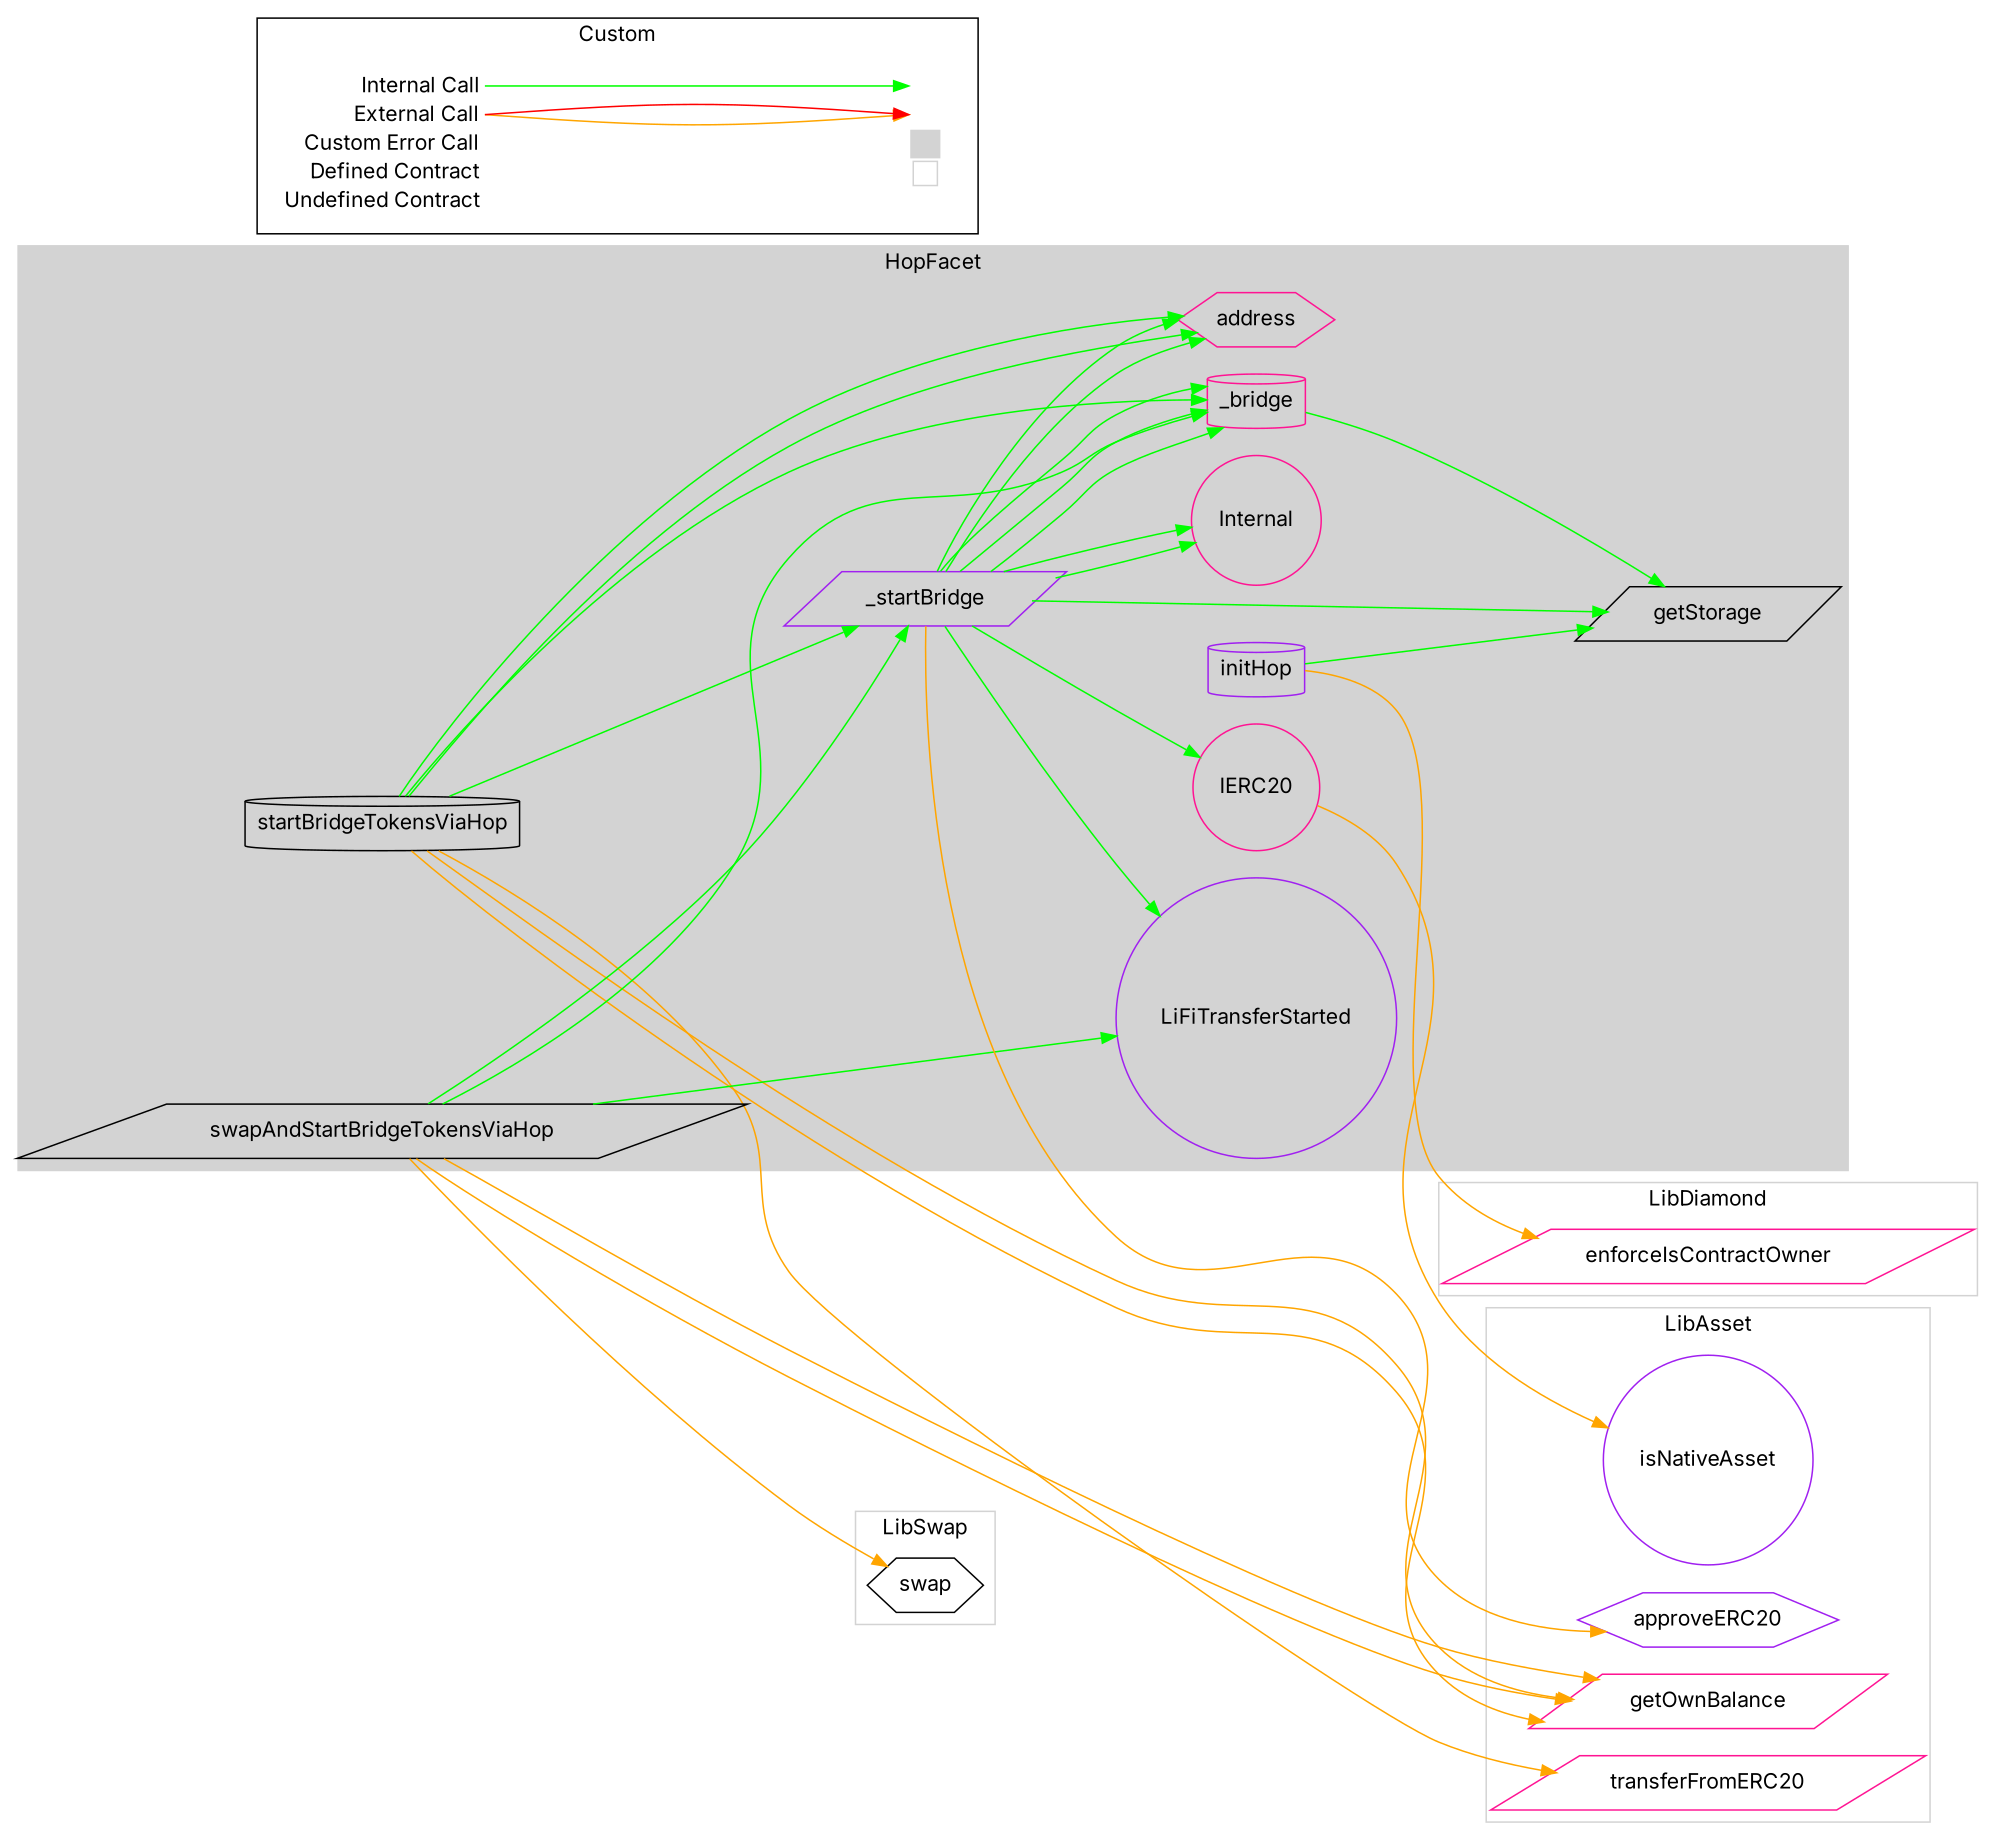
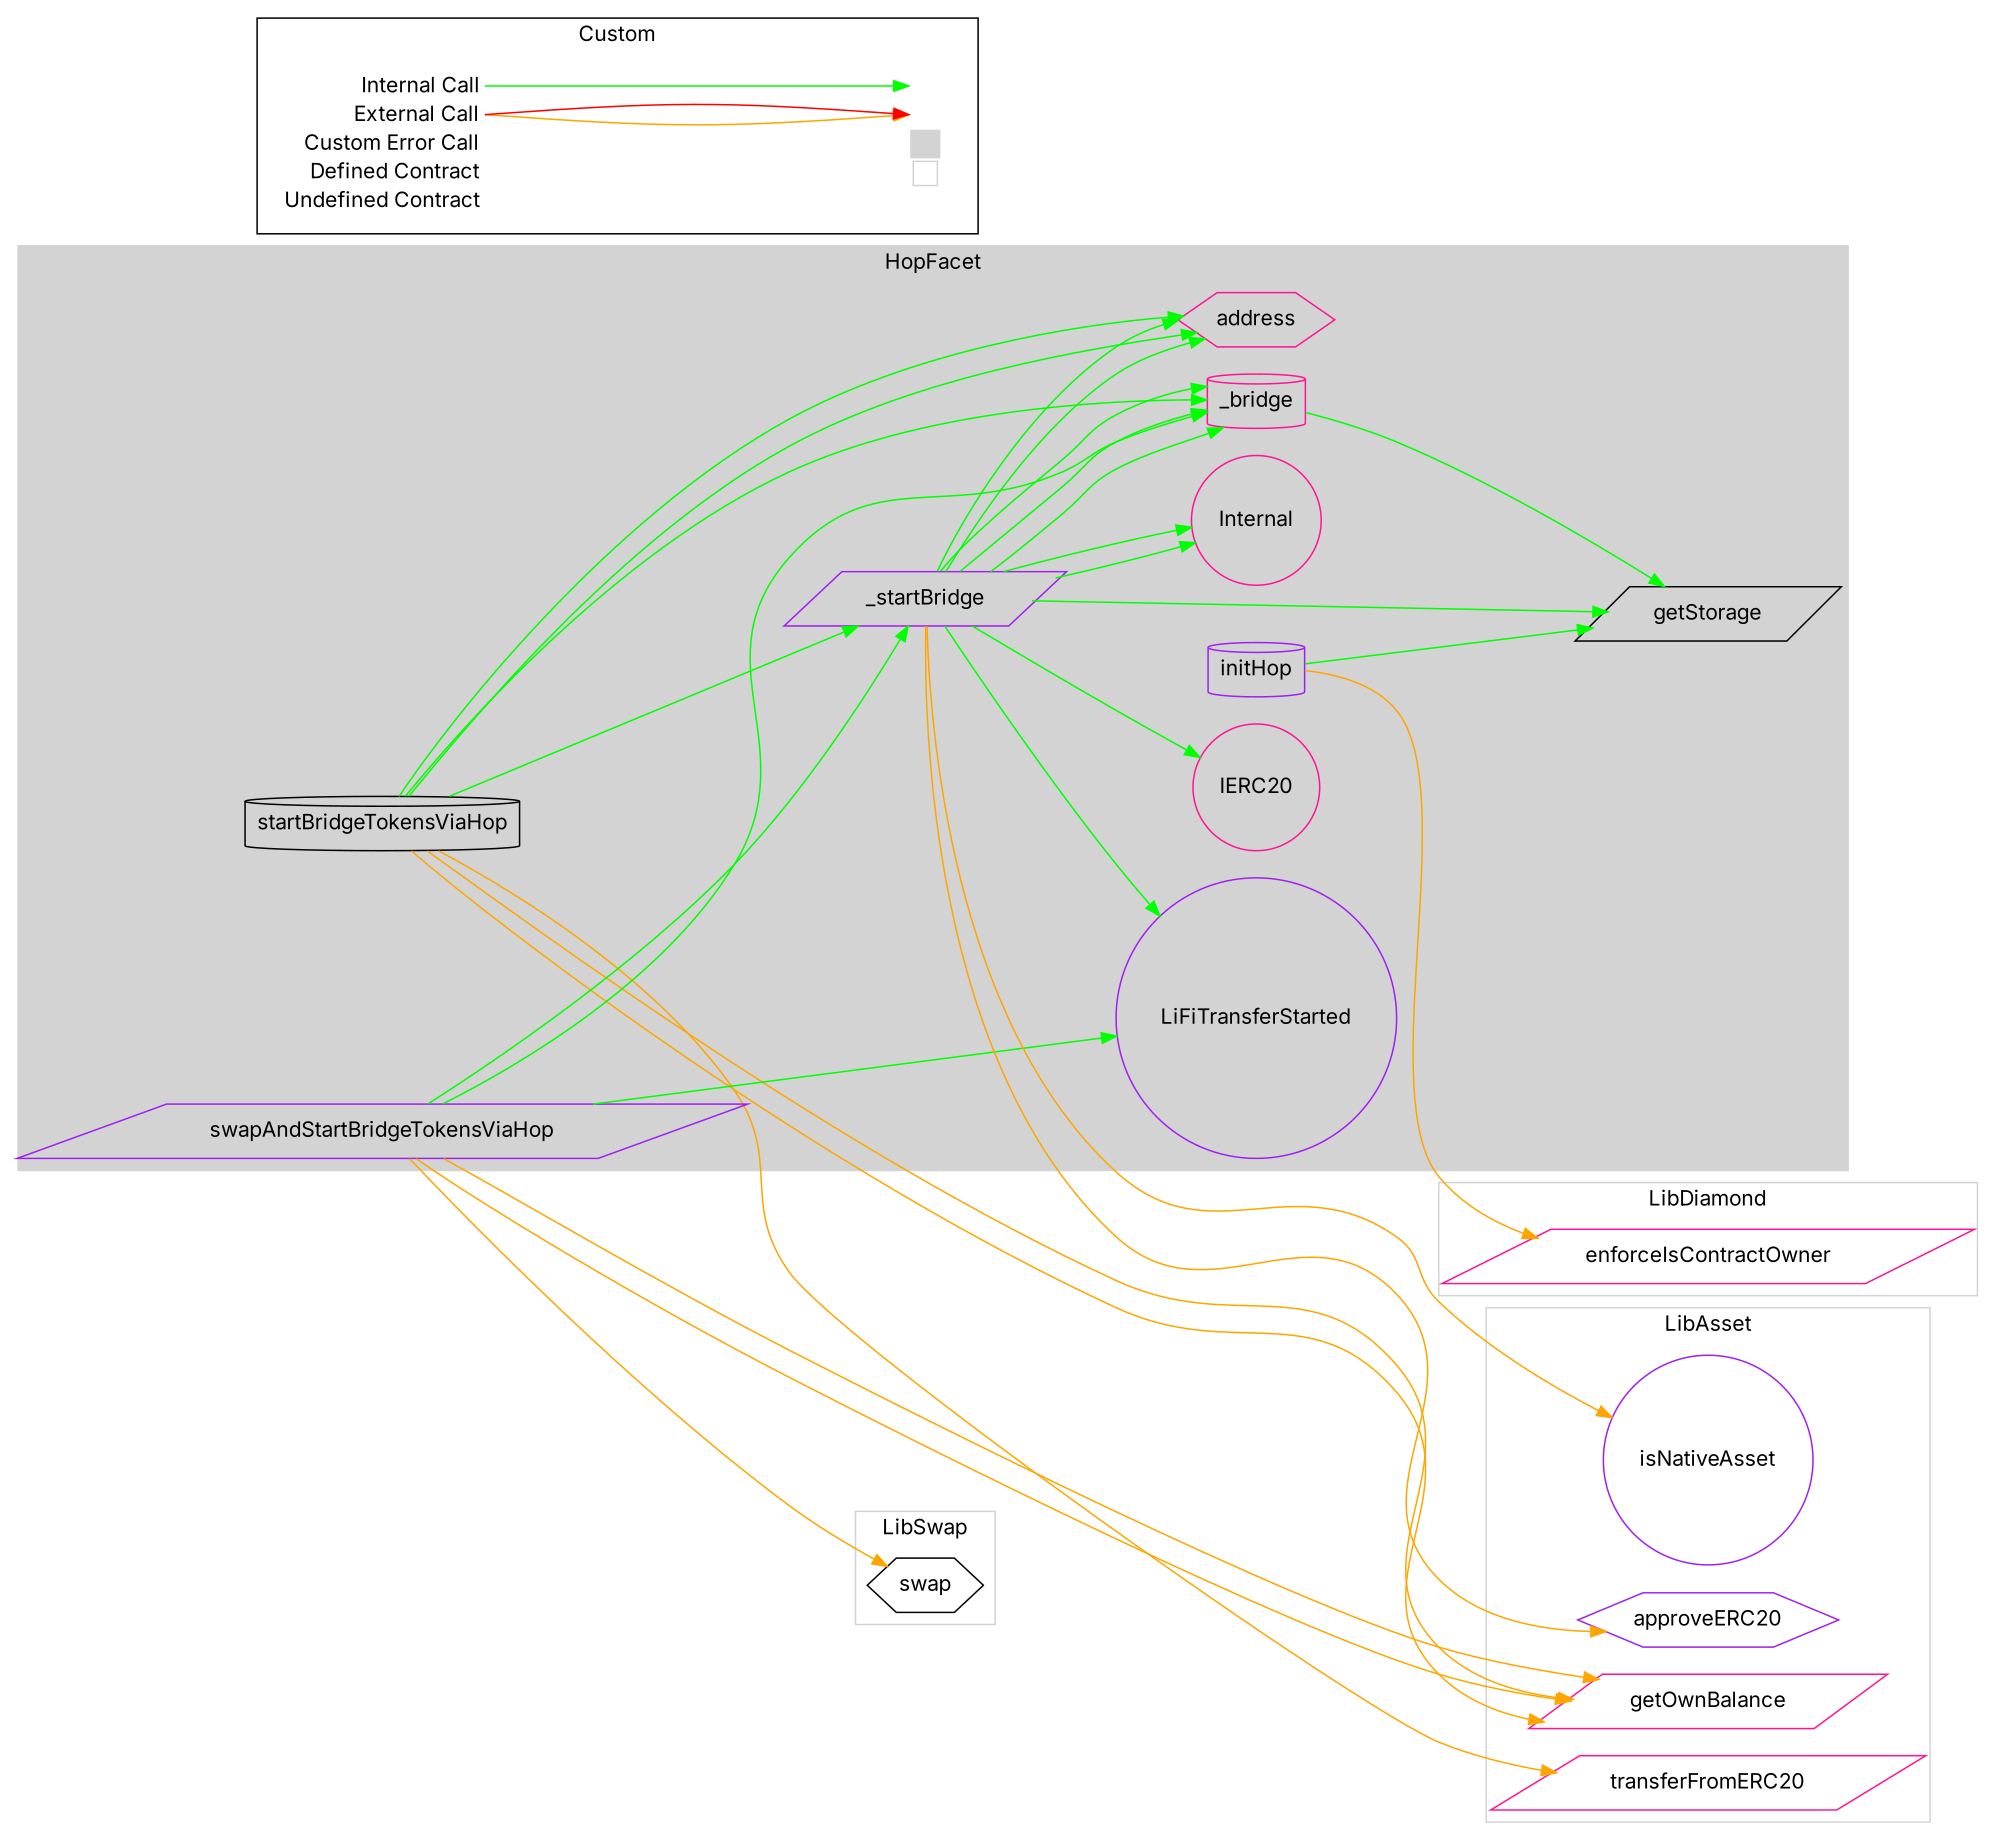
node "swapAndStartBridgeTokensViaHop": color black -> purple
edge "IERC20" -> "isNativeAsset": now "_startBridge" -> "isNativeAsset"
